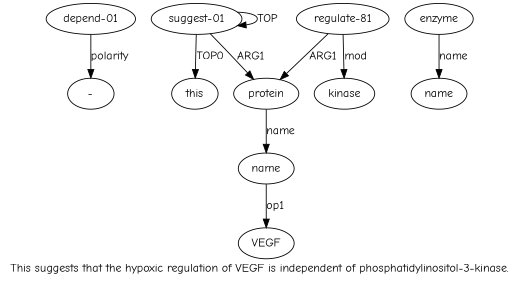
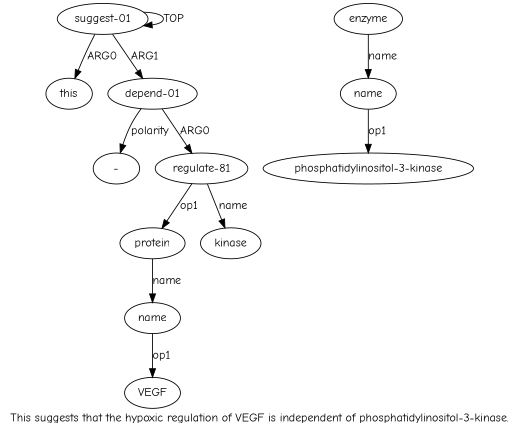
edge "suggest-01" -> "protein": now "suggest-01" -> "depend-01"
edge "suggest-01" -> "this": label "TOP0" -> "ARG0"
edge "regulate-81" -> "protein": label "ARG1" -> "op1"
edge "regulate-81" -> "kinase": label "mod" -> "name"
edge "depend-01" -> "regulate-81": added, label "ARG0"
node "phosphatidylinositol-3-kinase": added
